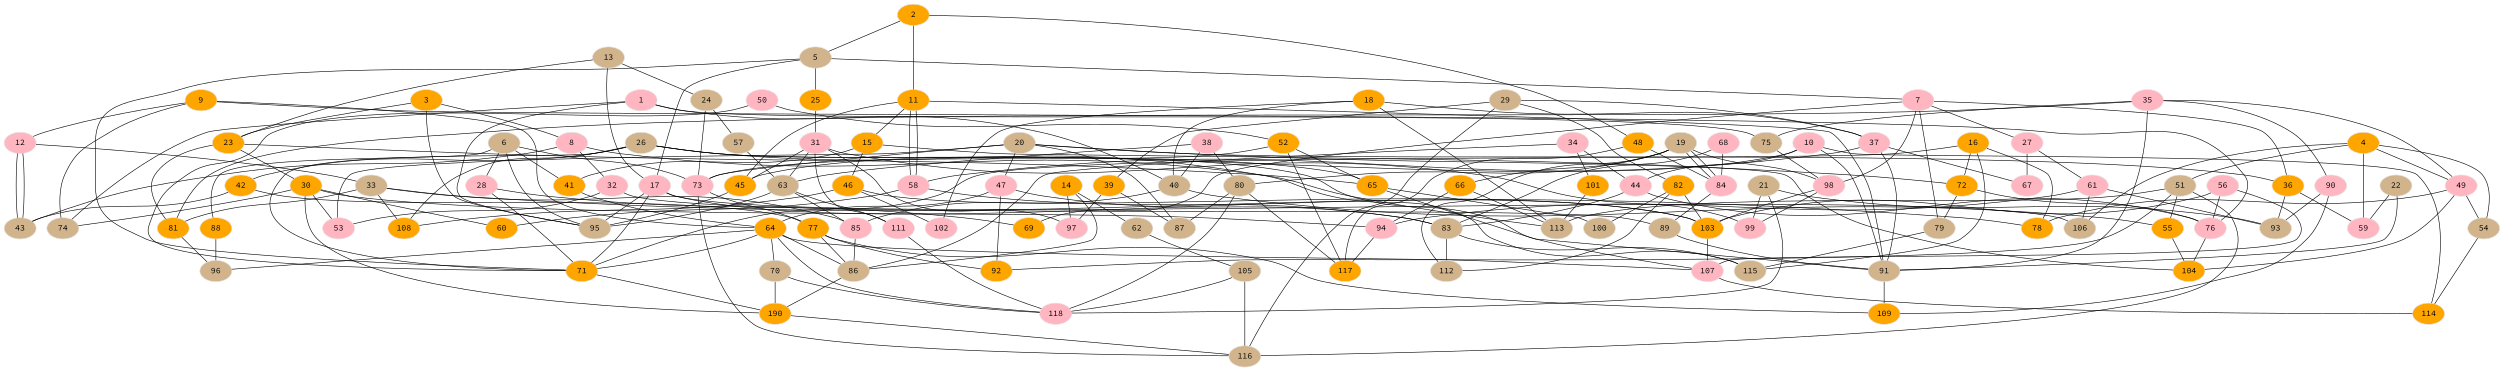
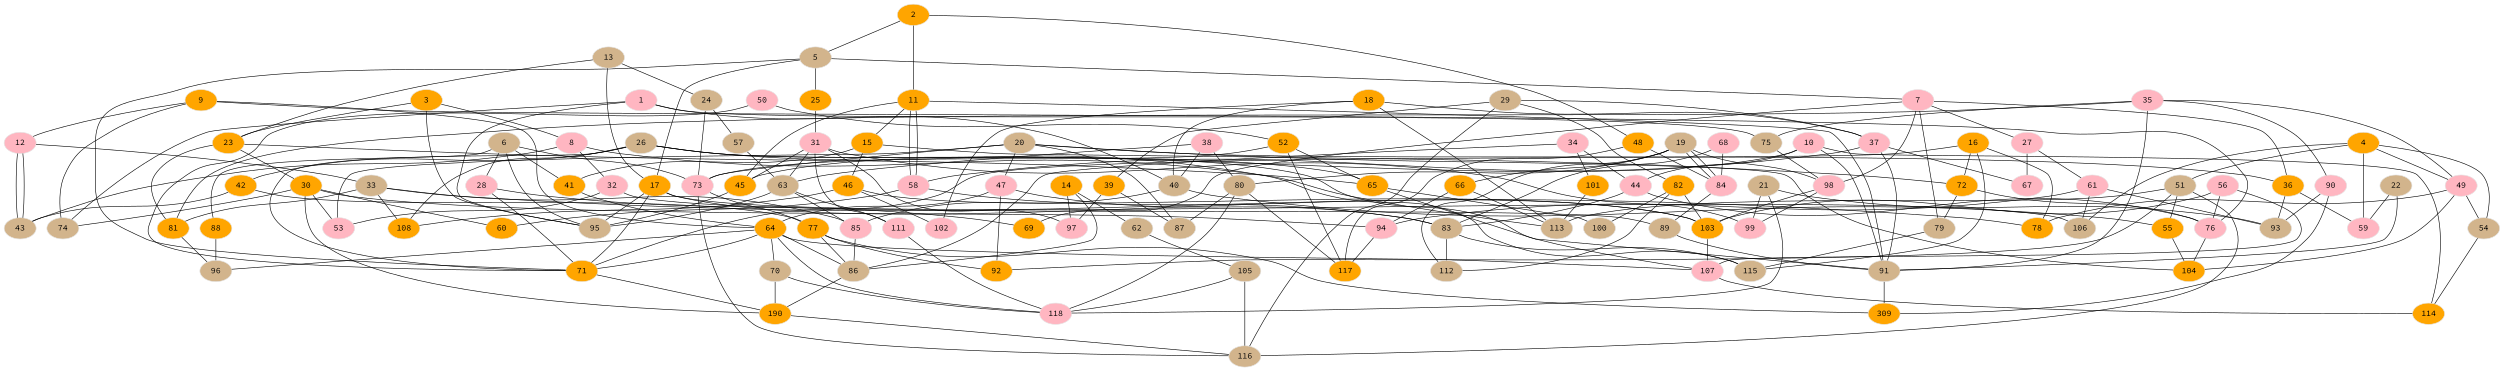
node "17": fillcolor lightpink -> orange
node "109": label "109" -> "309"
